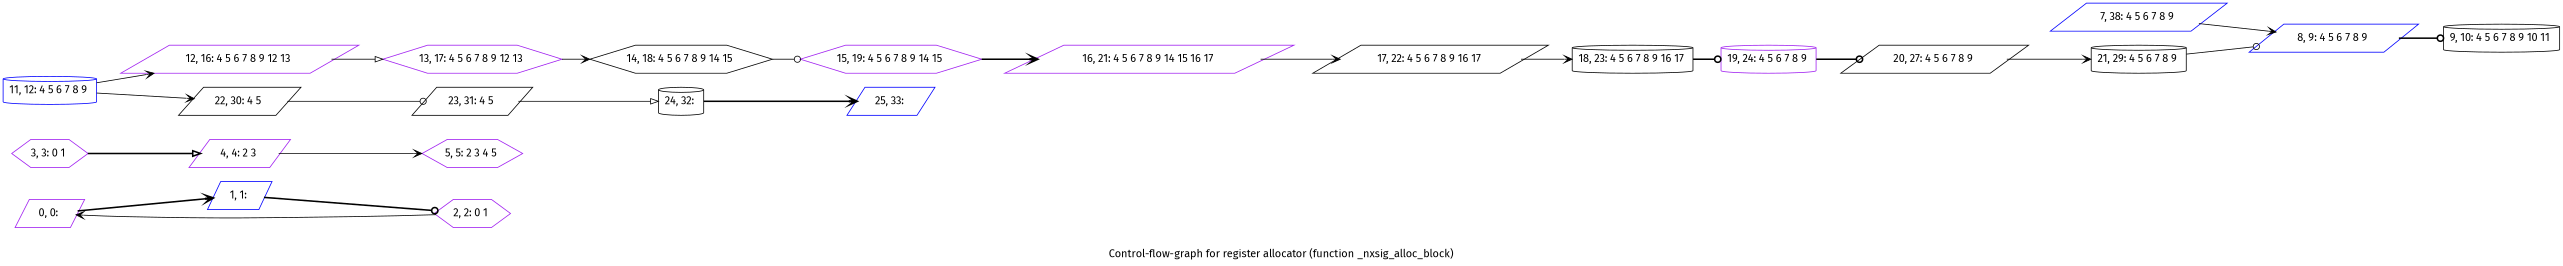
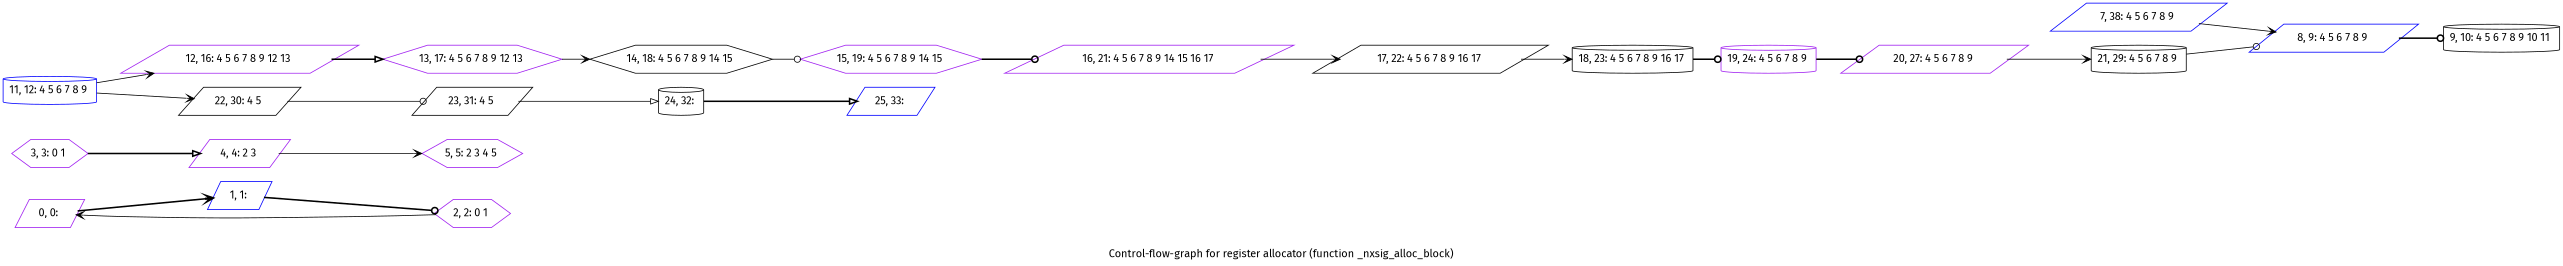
edge "12, 16: 4 5 6 7 8 9 12 13" -> "13, 17: 4 5 6 7 8 9 12 13": style solid -> bold
edge "15, 19: 4 5 6 7 8 9 14 15" -> "16, 21: 4 5 6 7 8 9 14 15 16 17": arrowhead vee -> odot
node "20, 27: 4 5 6 7 8 9": color black -> purple
edge "24, 32:" -> "25, 33:": arrowhead vee -> onormal
